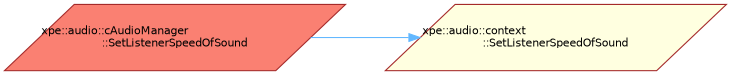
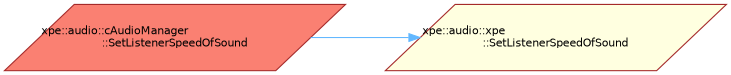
node "xpe::audio::context ::SetListenerSpeedOfSound": label "xpe::audio::context ::SetListenerSpeedOfSound" -> "xpe::audio::xpe ::SetListenerSpeedOfSound"
